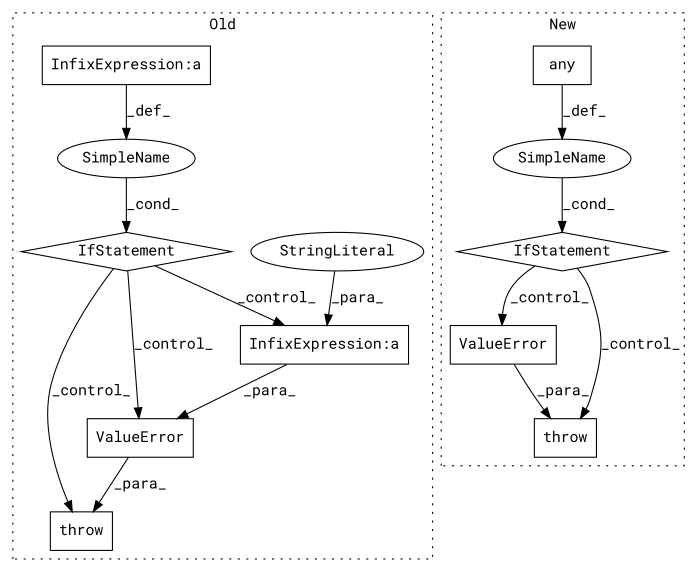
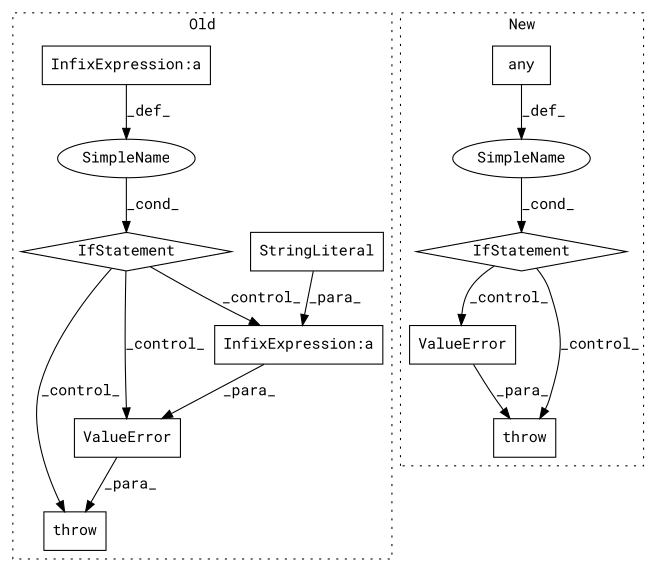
node "StringLiteral": shape ellipse -> box
